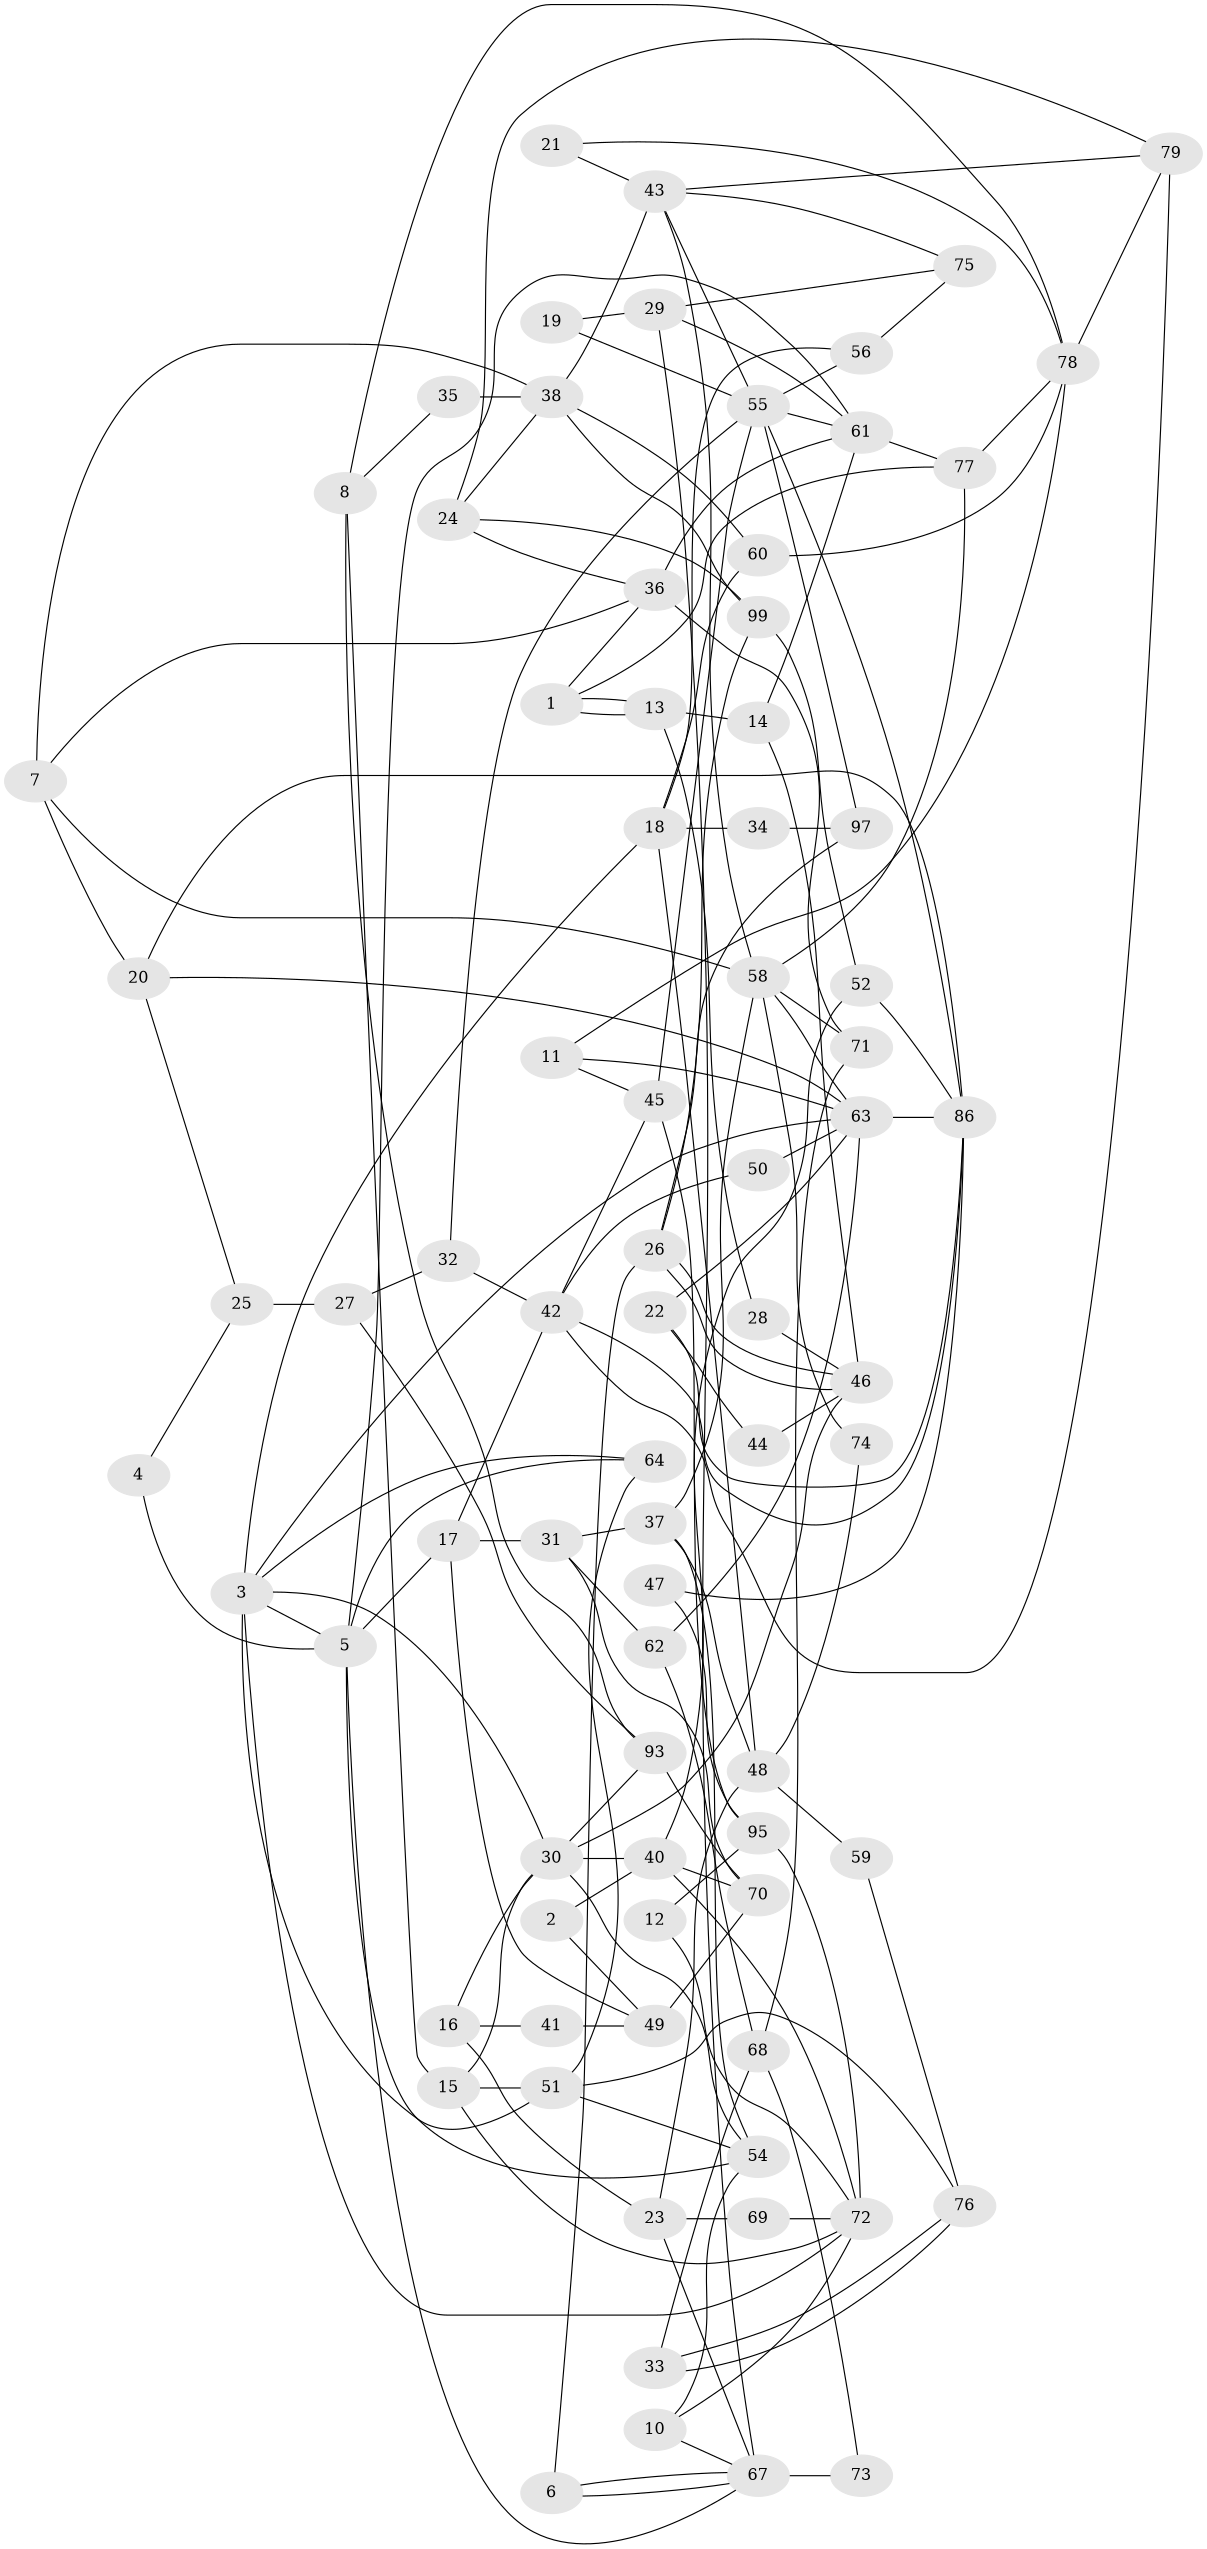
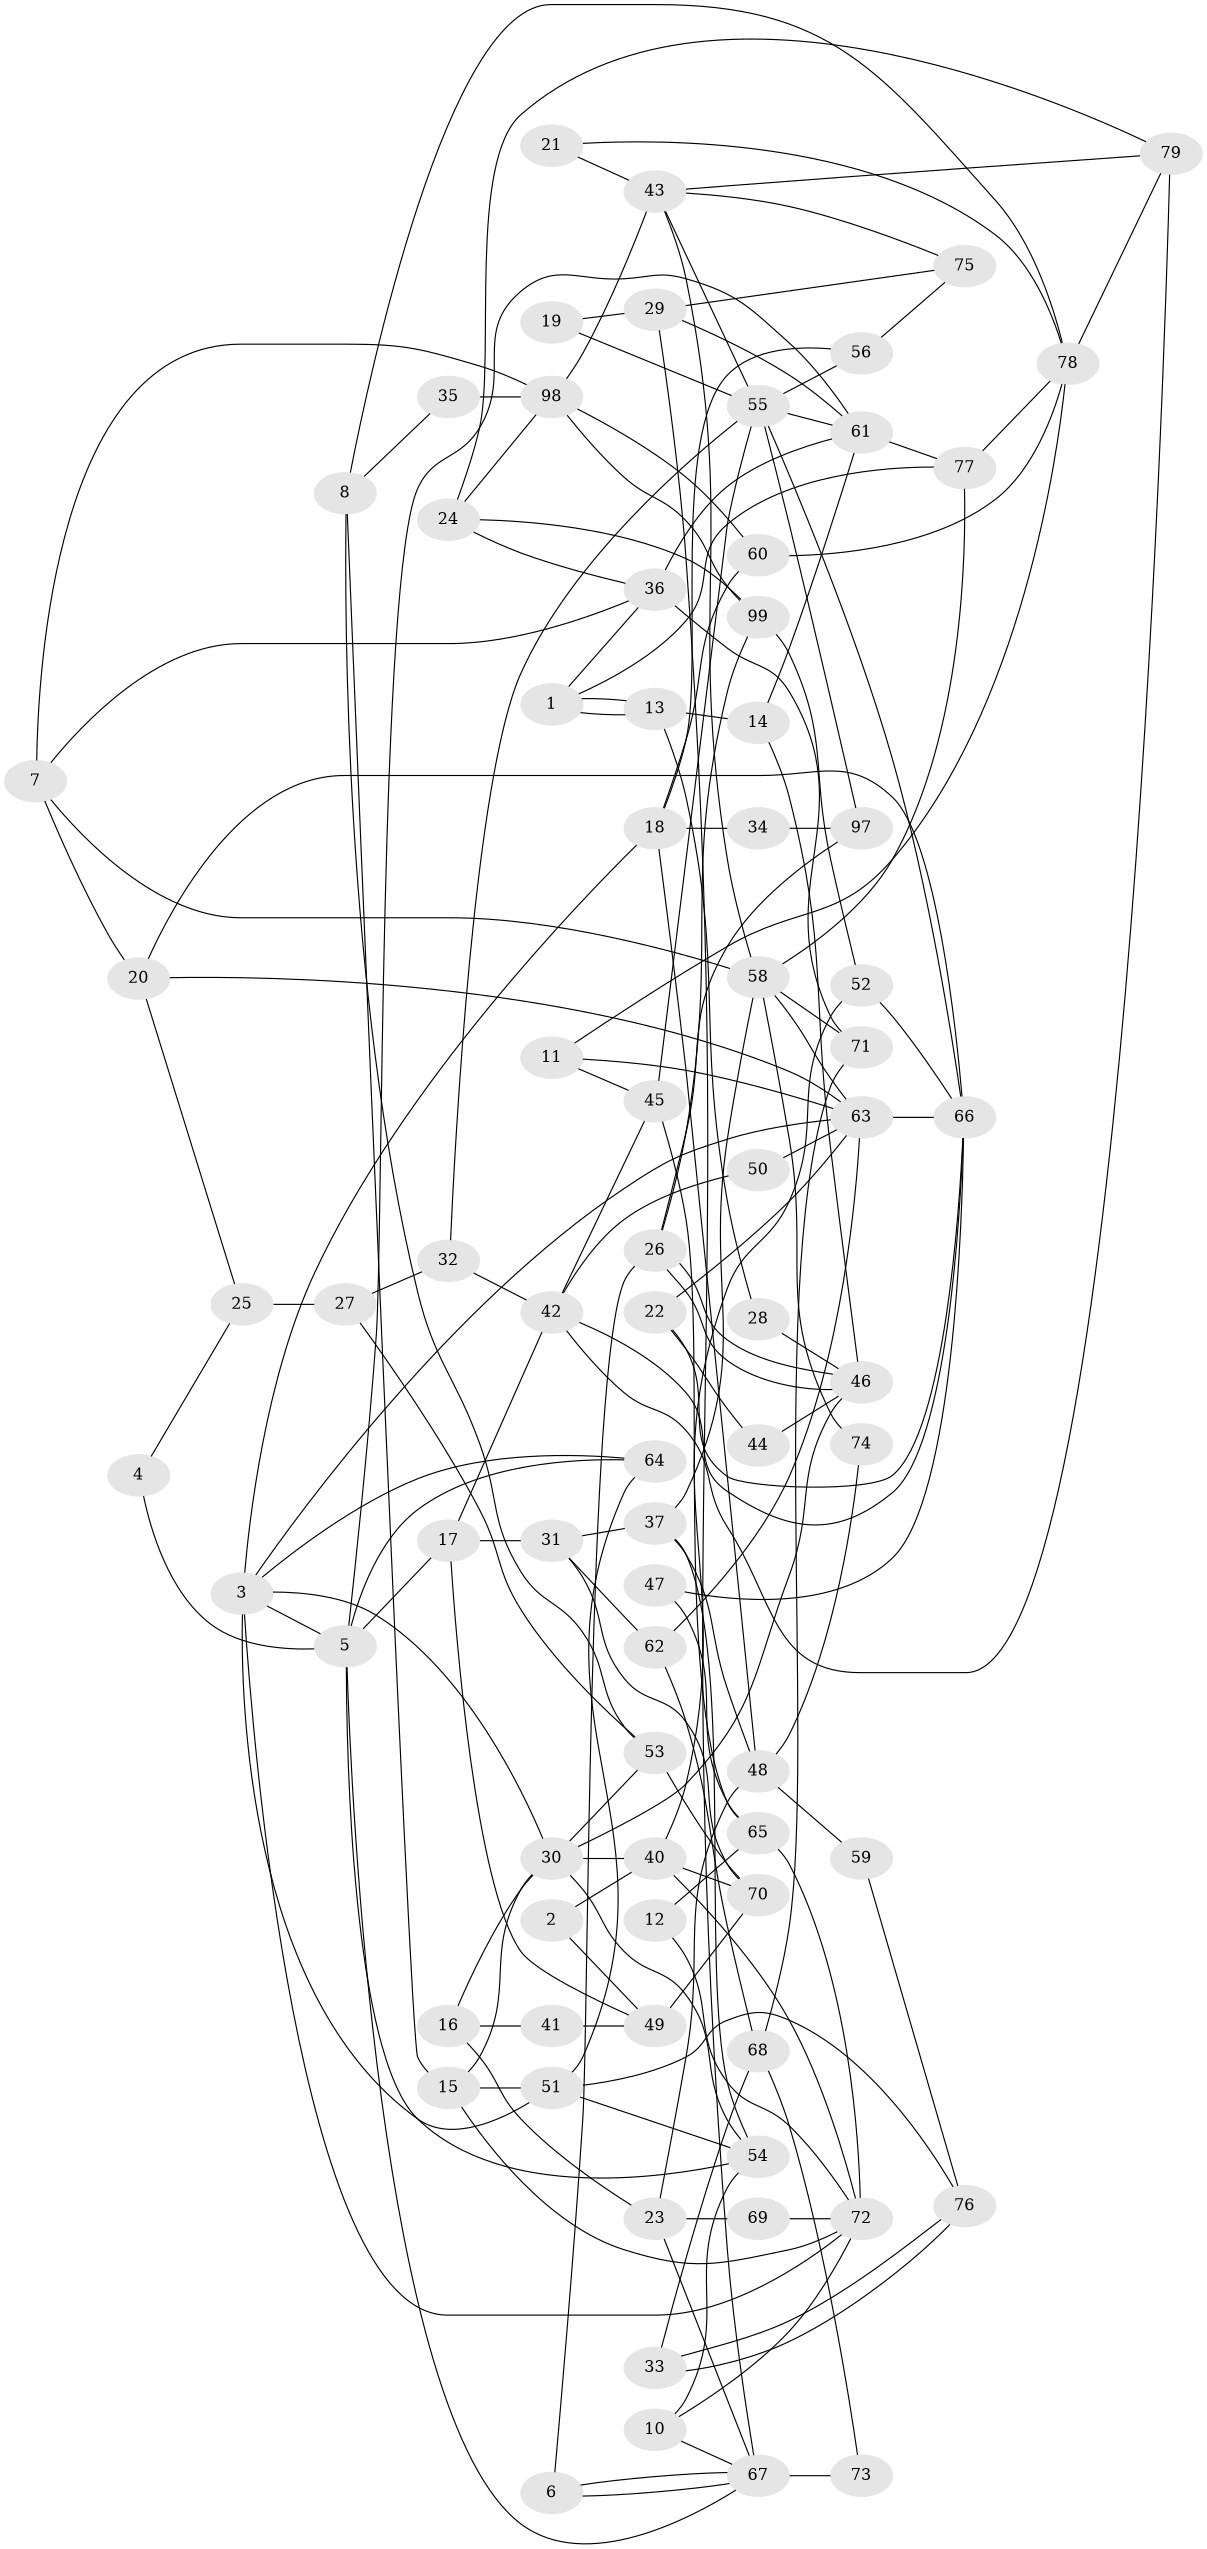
node "38": label "38" -> "98"
node "86": label "86" -> "66"
node "93": label "93" -> "53"
node "95": label "95" -> "65"
